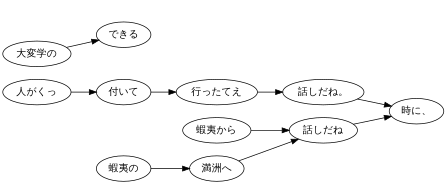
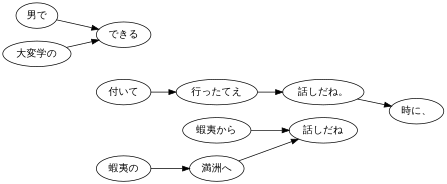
node "男で": added
node "人がくっ": removed
edge "話しだね" -> "時に、": removed
